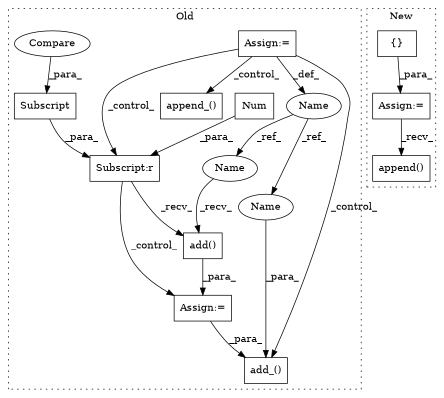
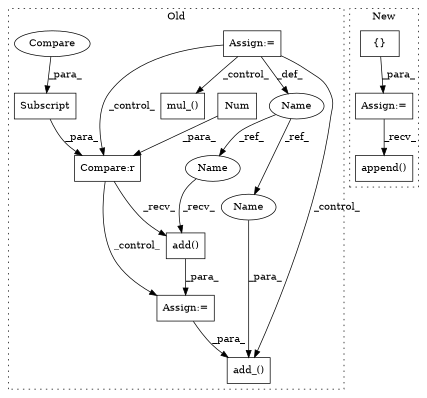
node "append_()": label "append_()" -> "mul_()"
node "Subscript:r": label "Subscript:r" -> "Compare:r"
